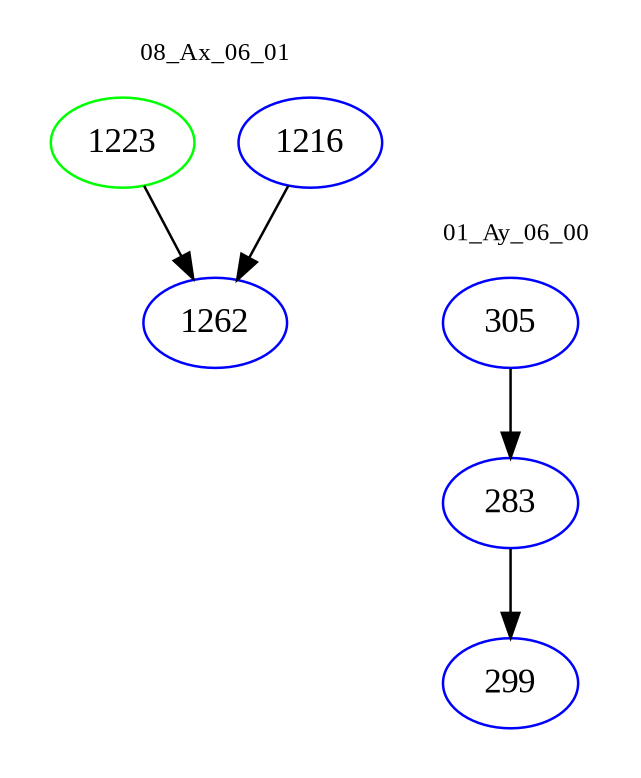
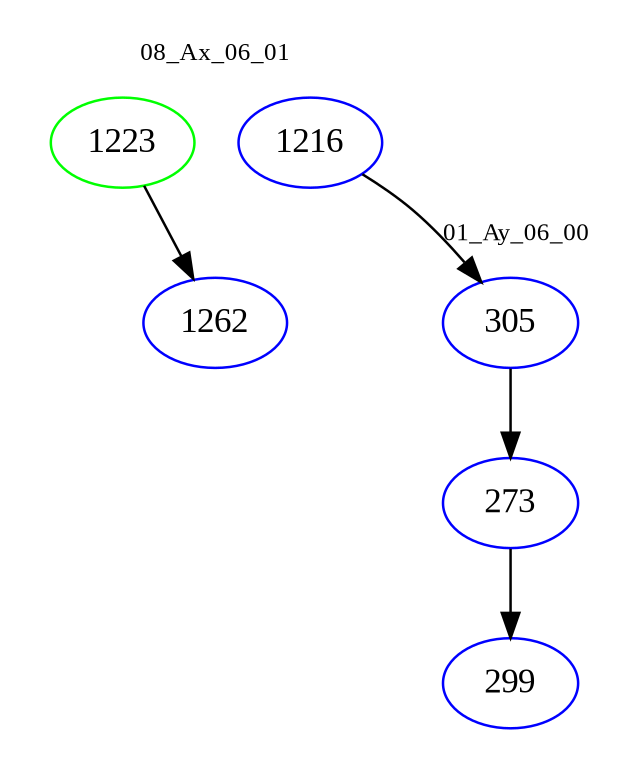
edge "1216" -> "1262": now "1216" -> "305"
node "283": label "283" -> "273"
